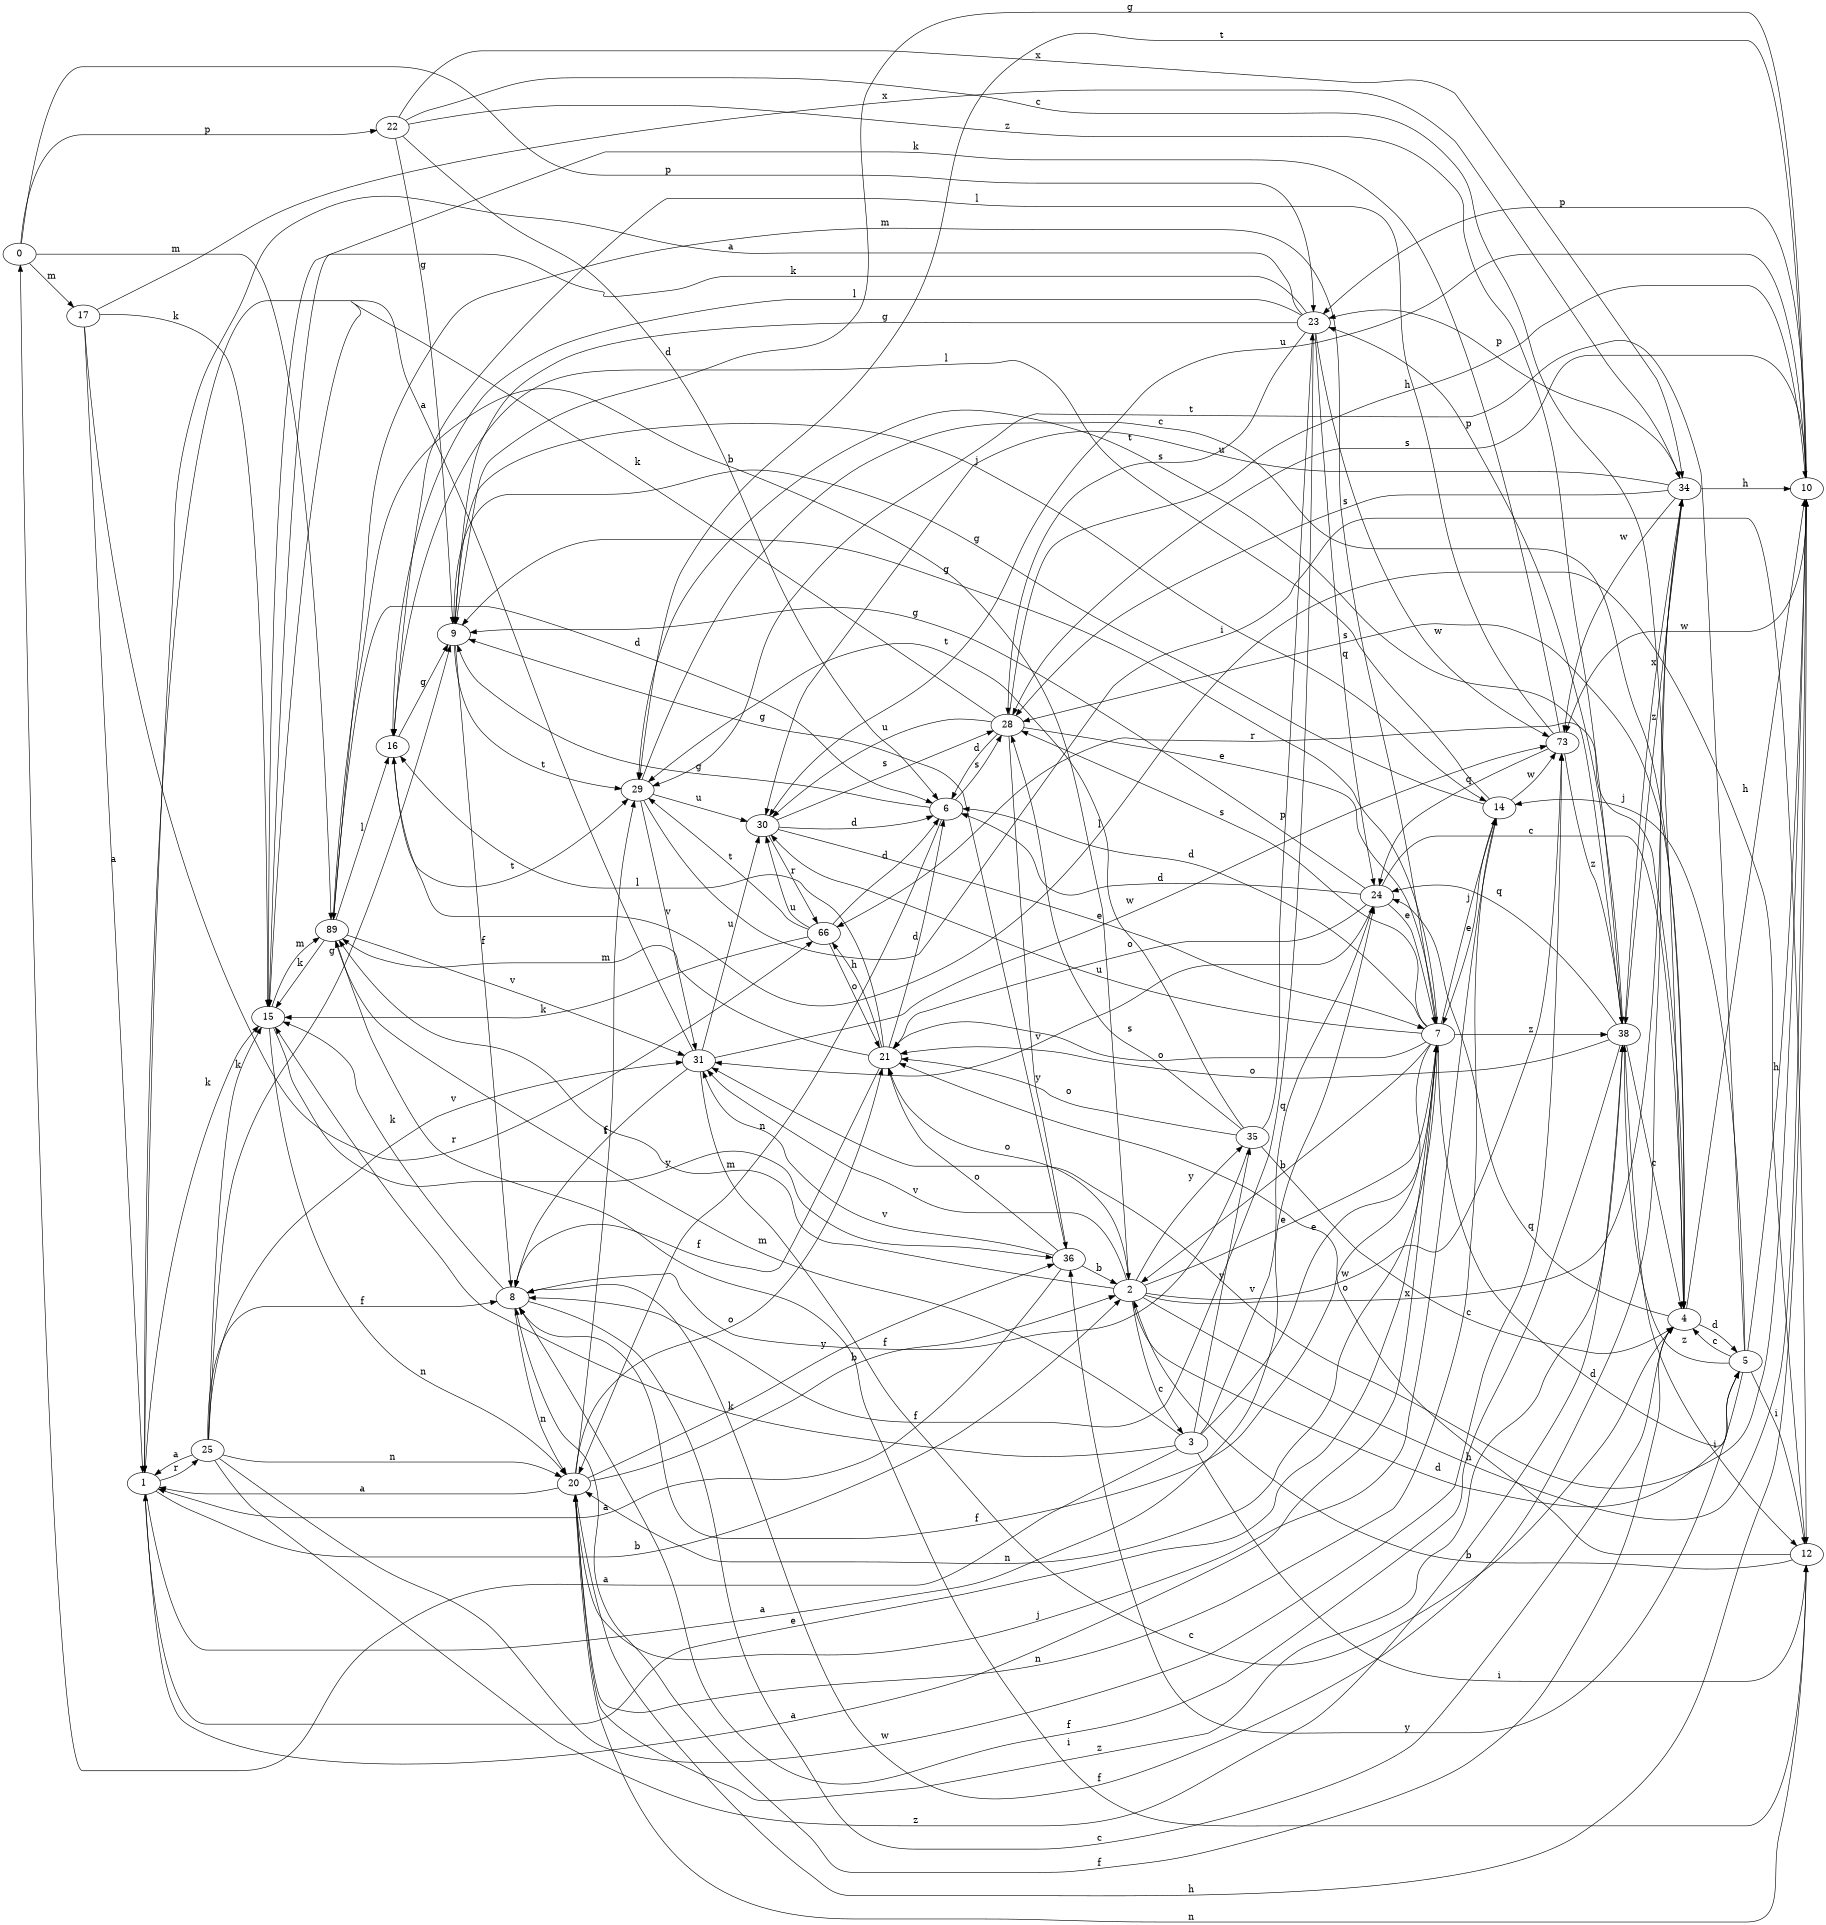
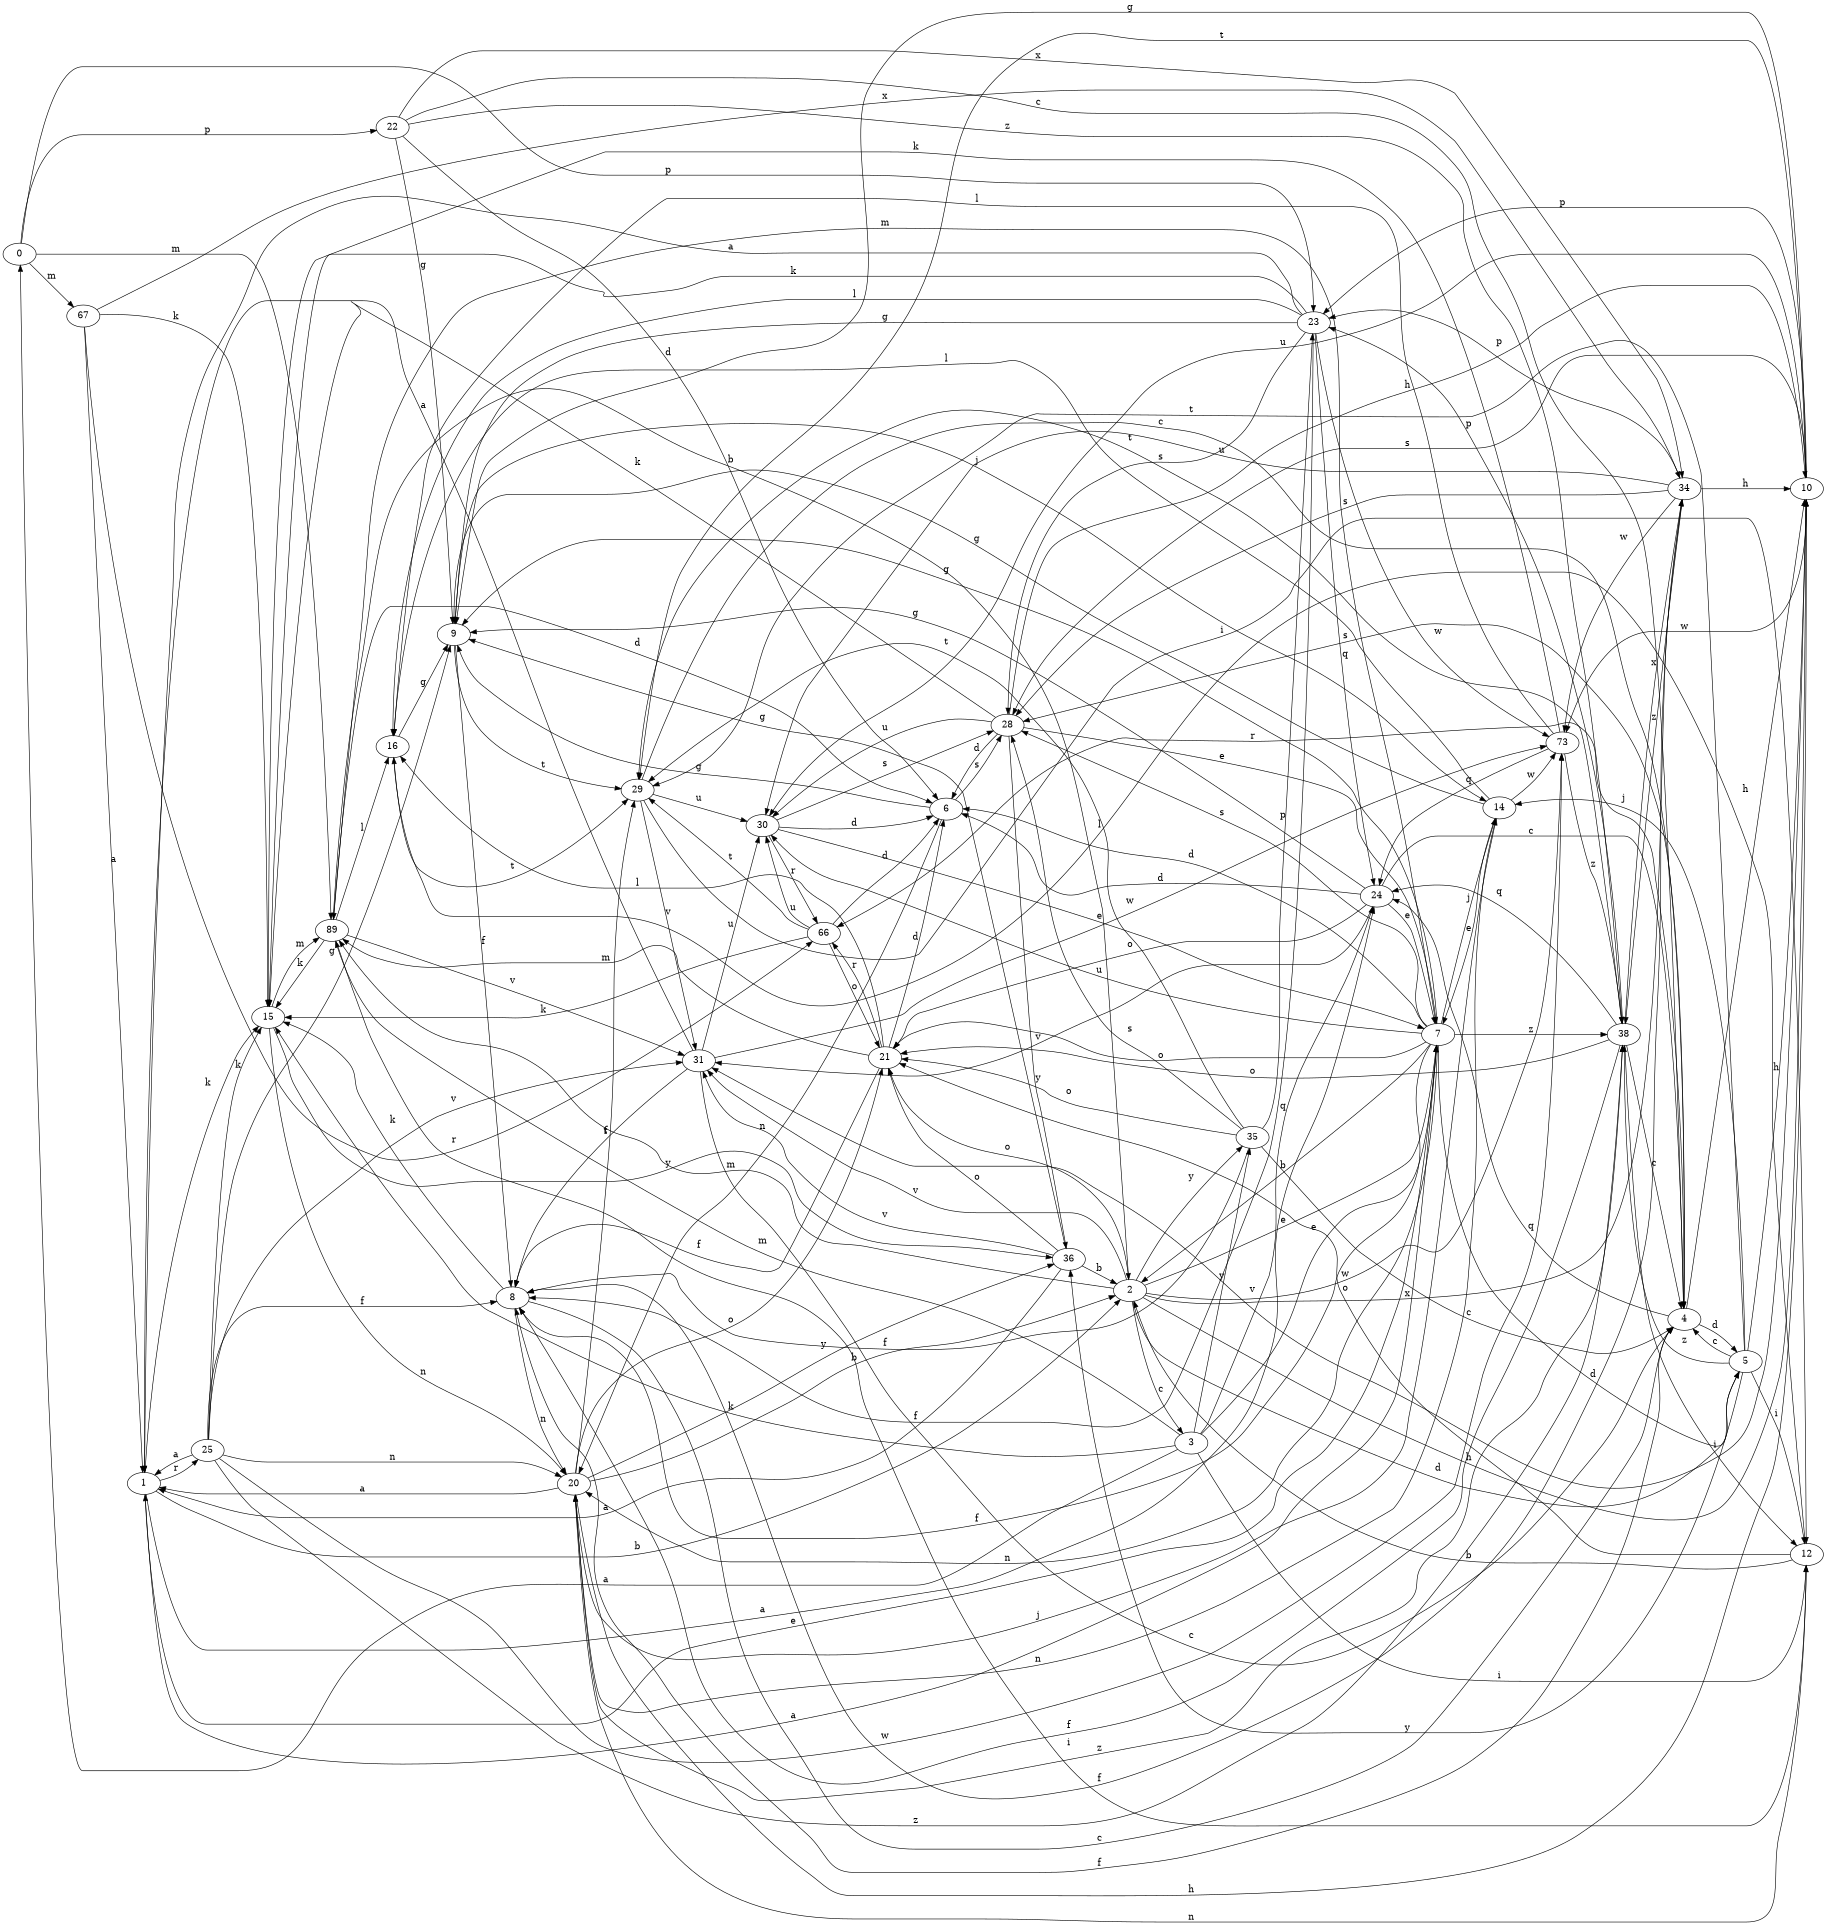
node "17": label "17" -> "67"
edge "21" -> "66": label "h" -> "r"
